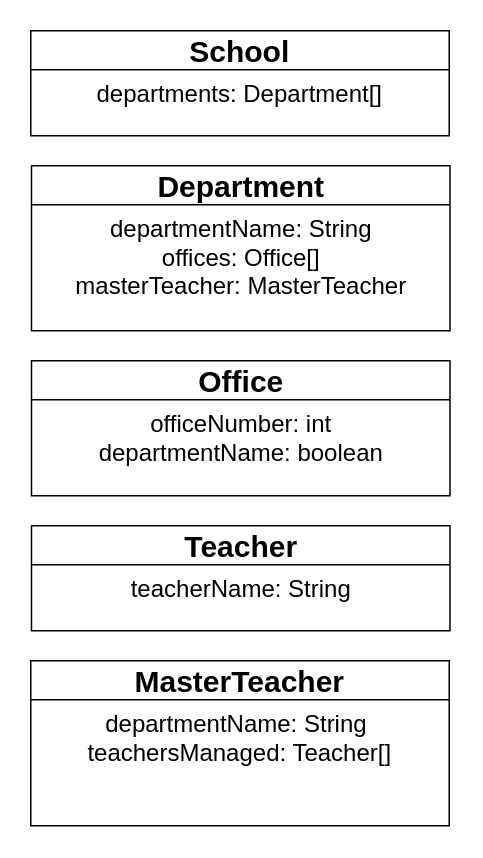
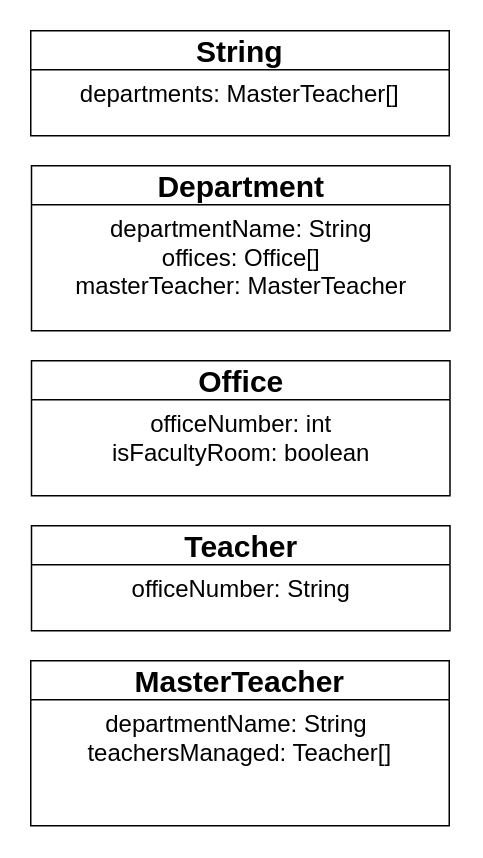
node "School": label "School" -> "String"
node "departments: Department[]": label "departments: Department[]" -> "departments: MasterTeacher[]"
node "officeNumber: int departmentName: boolean": label "officeNumber: int departmentName: boolean" -> "officeNumber: int isFacultyRoom: boolean"
node "teacherName: String": label "teacherName: String" -> "officeNumber: String"
